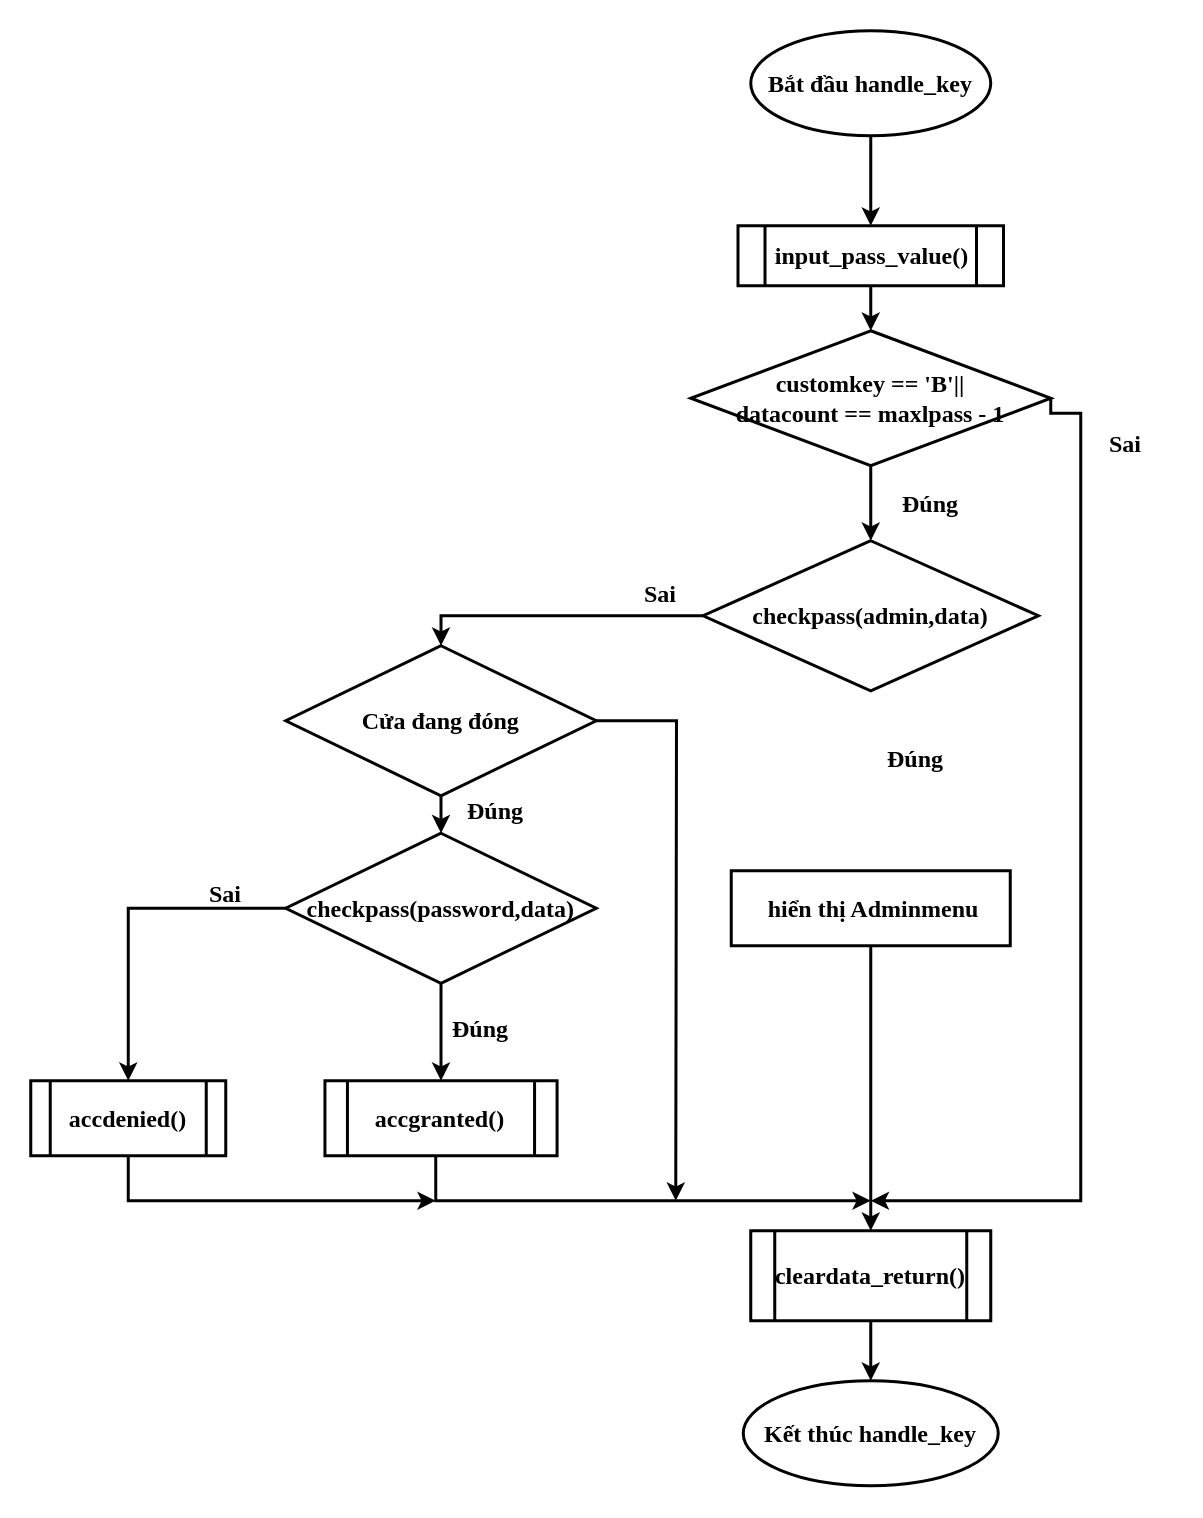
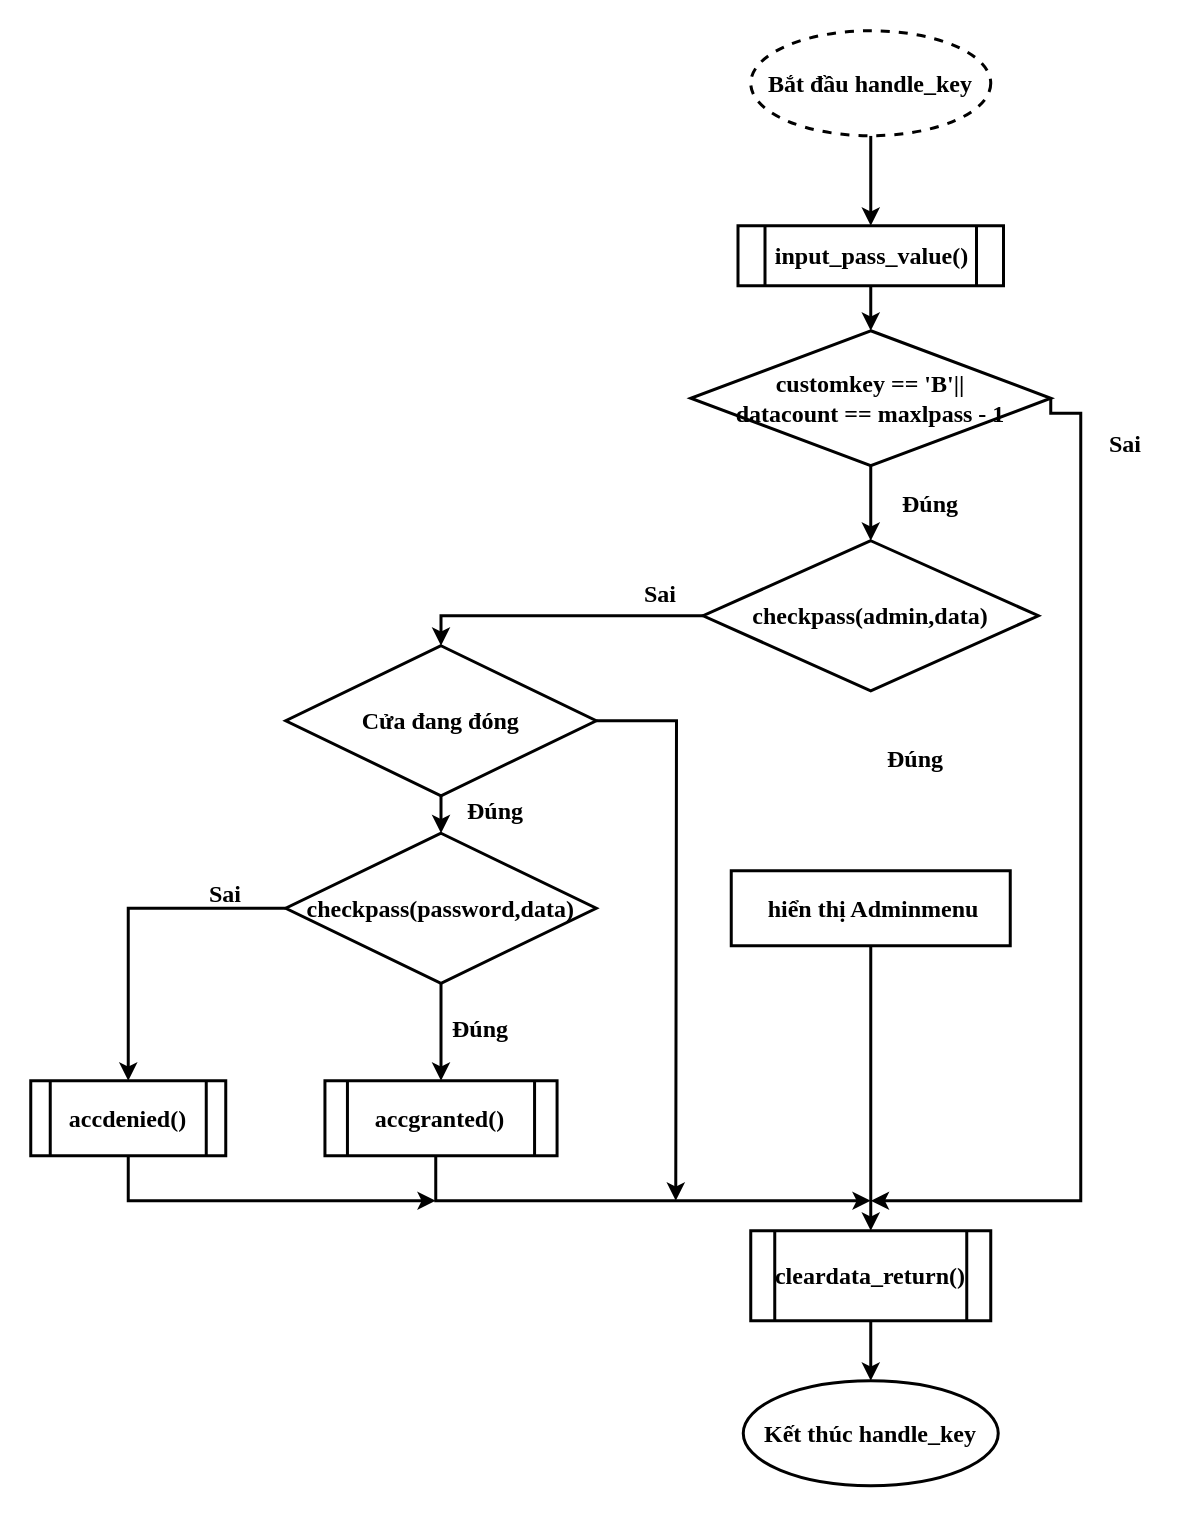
node "Bắt đầu handle_key": style solid -> dashed
